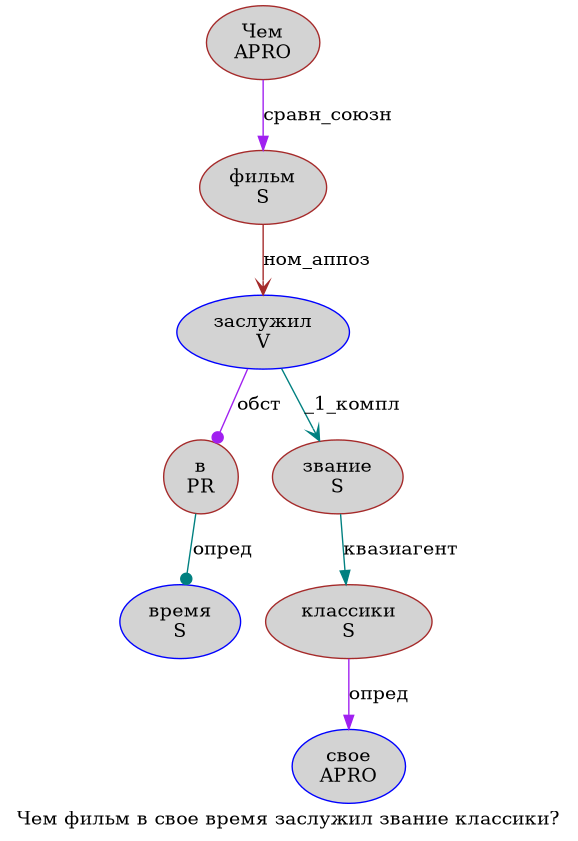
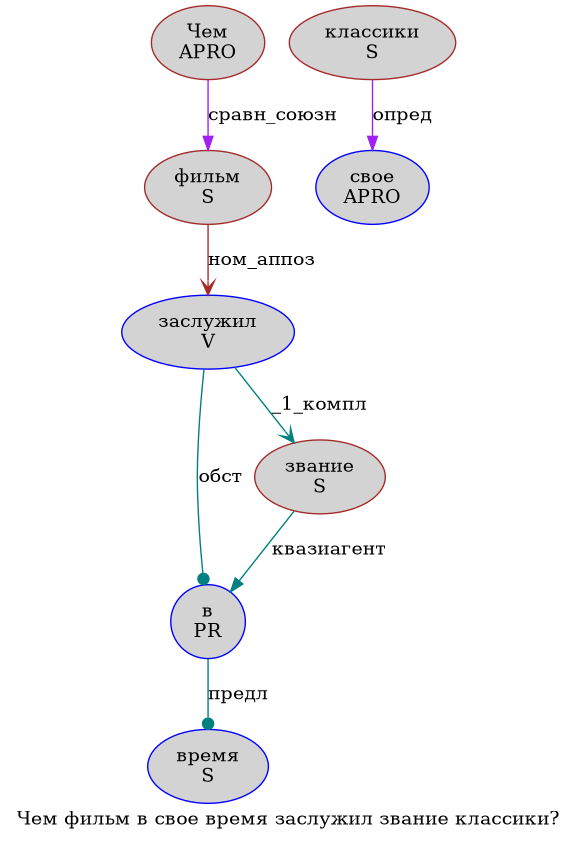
edge "заслужил V" -> "в PR": color purple -> teal
node "в PR": color brown -> blue
edge "звание S" -> "классики S": now "звание S" -> "в PR"
edge "в PR" -> "время S": label "опред" -> "предл"
